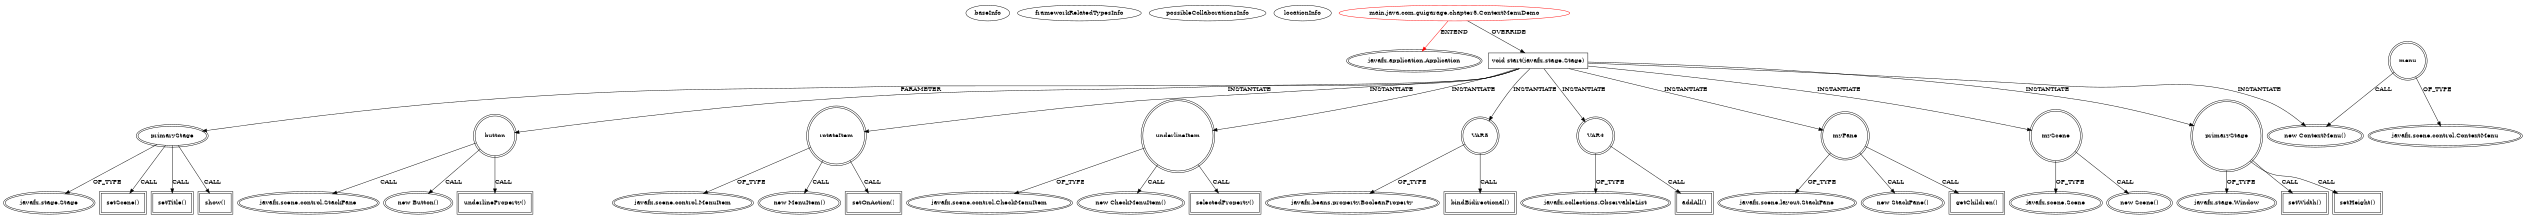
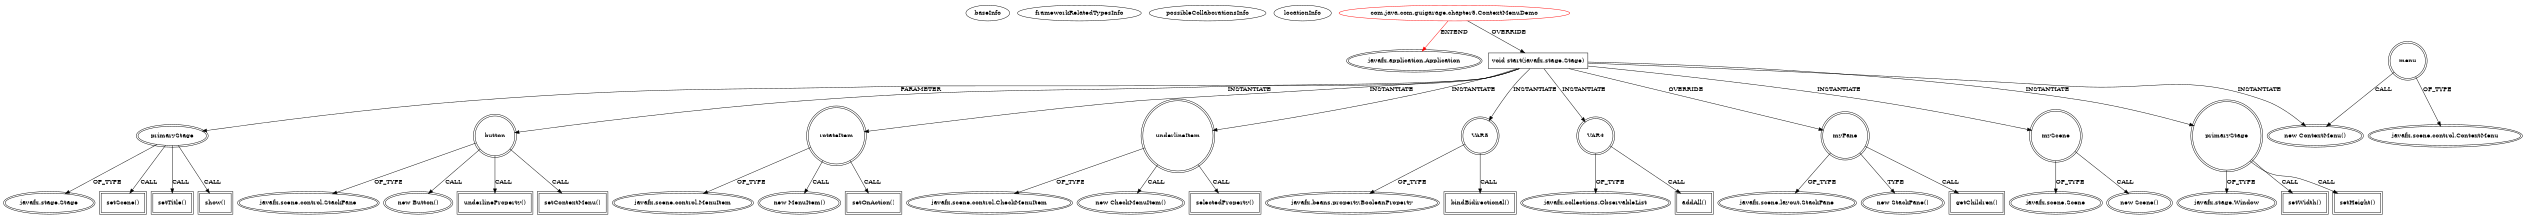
node "main.java.com.guigarage.chapter5.ContextMenuDemo": label "main.java.com.guigarage.chapter5.ContextMenuDemo" -> "com.java.com.guigarage.chapter5.ContextMenuDemo"
edge "void start(javafx.stage.Stage)" -> "myPane": label "INSTANTIATE" -> "OVERRIDE"
edge "button" -> "javafx.scene.control.StackPane": label "CALL" -> "OF_TYPE"
edge "myPane" -> "new StackPane()": label "CALL" -> "TYPE"
node "setContextMenu()": added
